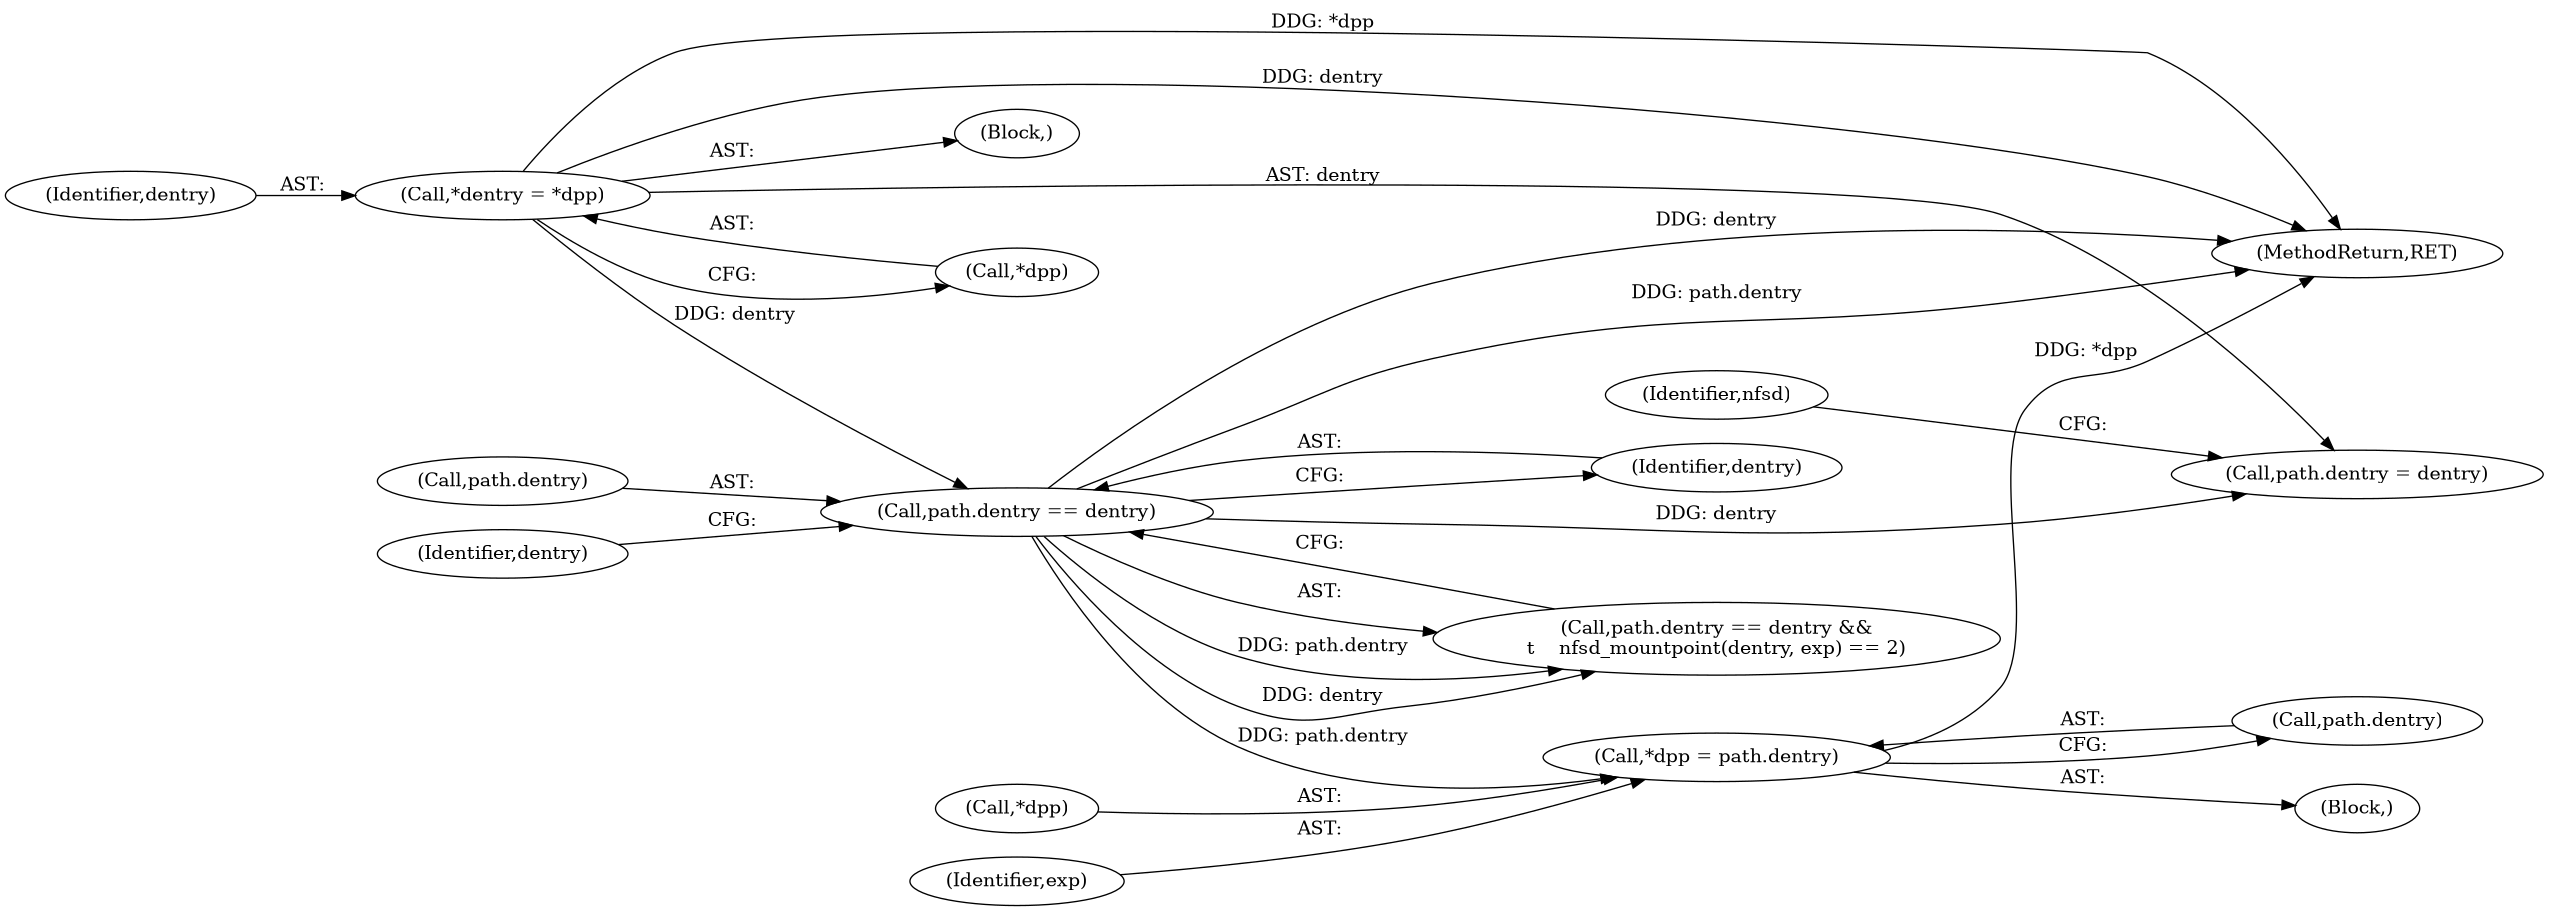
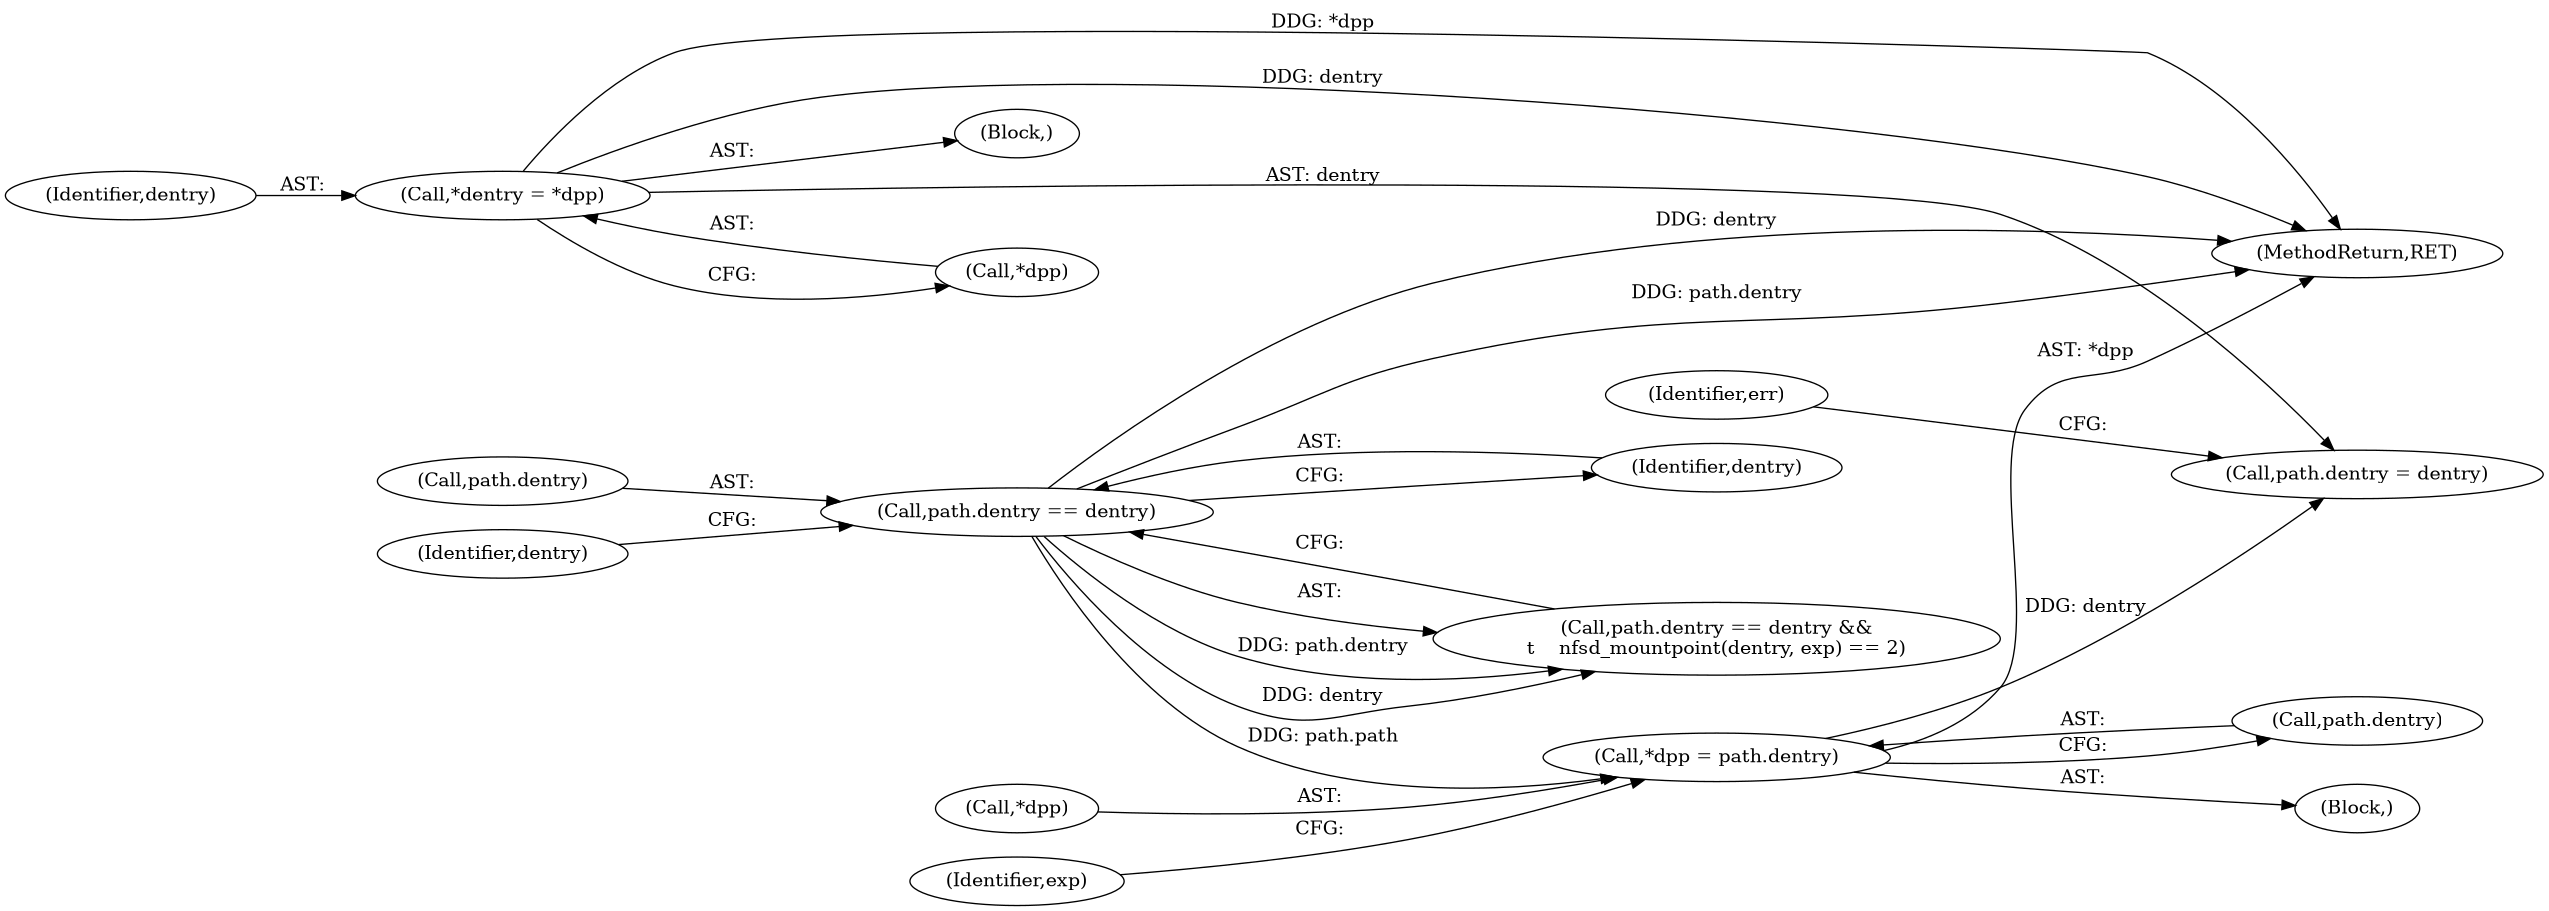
edge "(Call,*dpp = path.dentry)" -> "(MethodReturn,RET)": label "DDG: *dpp" -> "AST: *dpp"
edge "(Call,*dentry = *dpp)" -> "(Call,path.dentry == dentry)": removed, label "DDG: dentry"
node "(Identifier,nfsd)": label "(Identifier,nfsd)" -> "(Identifier,err)"
edge "(Call,path.dentry == dentry)" -> "(Call,path.dentry = dentry)": now "(Call,*dpp = path.dentry)" -> "(Call,path.dentry = dentry)"
edge "(Call,path.dentry == dentry)" -> "(Call,*dpp = path.dentry)": label "DDG: path.dentry" -> "DDG: path.path"
edge "(Identifier,exp)" -> "(Call,*dpp = path.dentry)": label "AST: " -> "CFG: "
